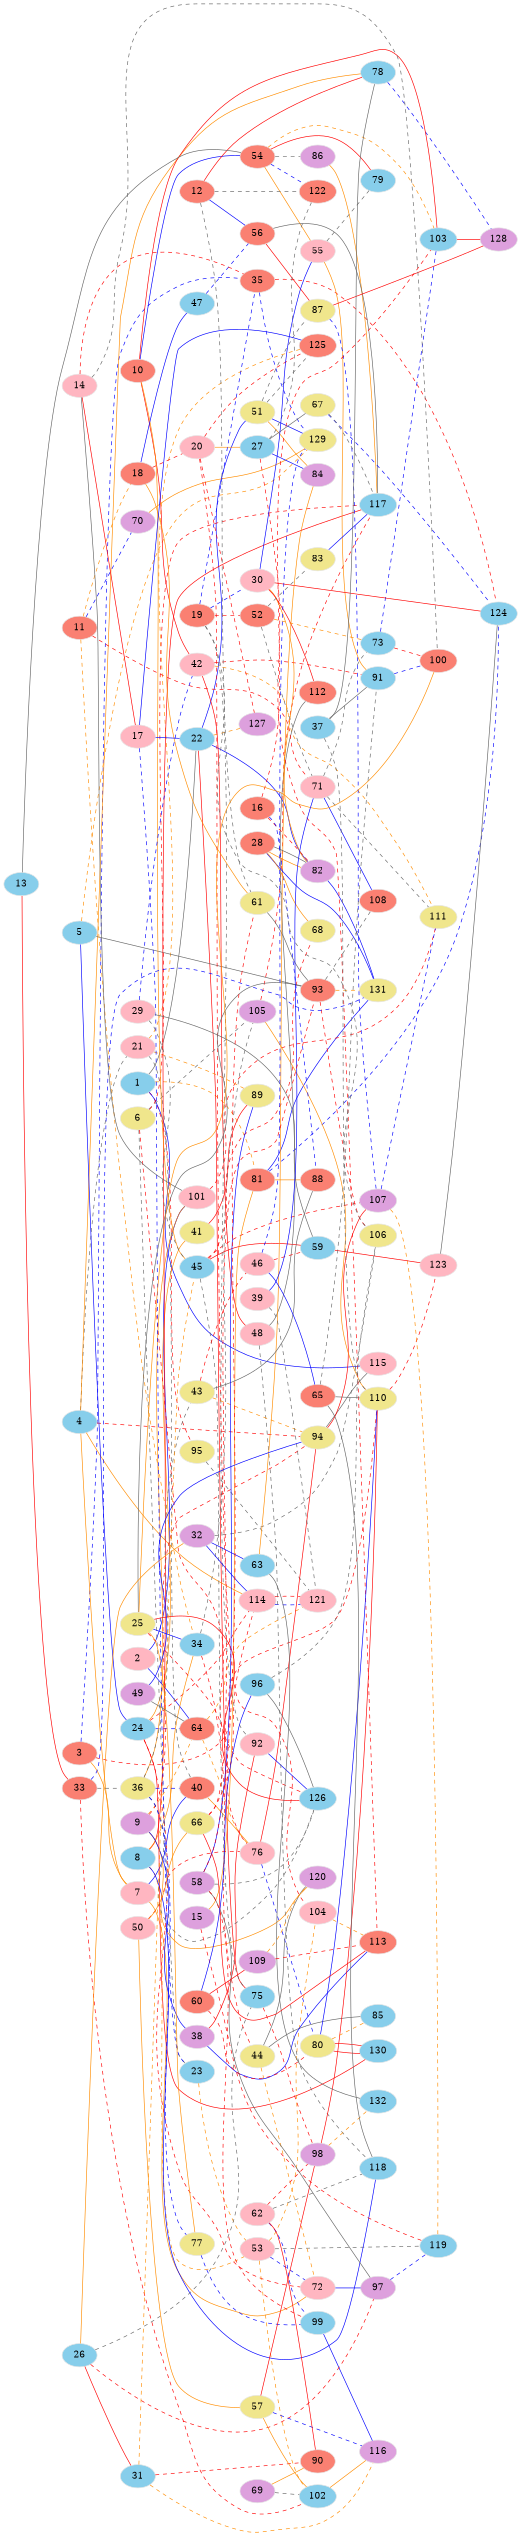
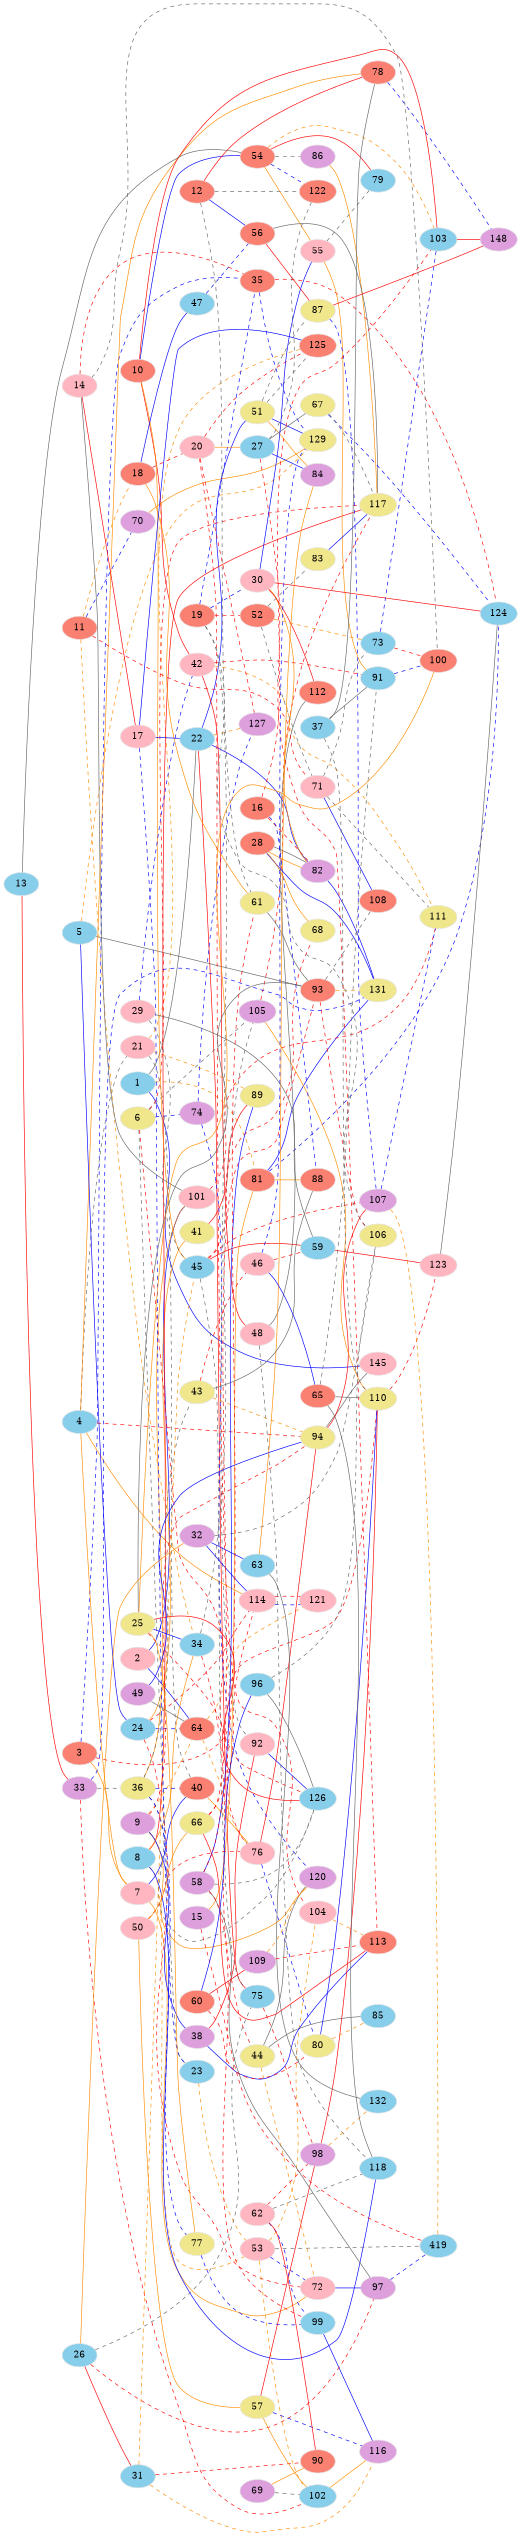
node "78": fillcolor skyblue -> salmon
node "128": label "128" -> "148"
node "117": fillcolor skyblue -> khaki
node "74": added
node "39": removed
node "115": label "115" -> "145"
node "95": removed
node "33": fillcolor salmon -> plum
node "130": removed
node "119": label "119" -> "419"
